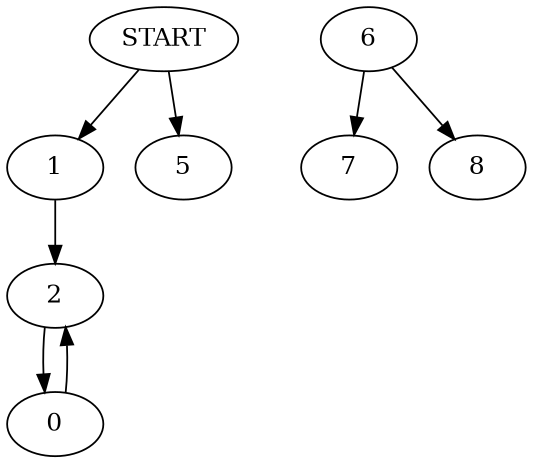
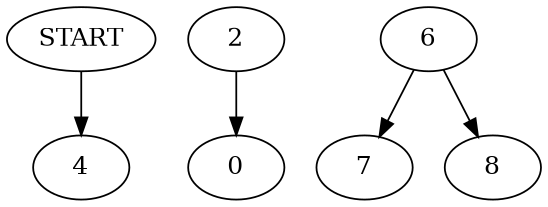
node "1": removed
node "5": label "5" -> "4"
edge "0" -> "2": removed
